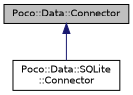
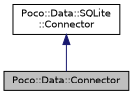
edge "Poco::Data::SQLite ::Connector" -> "Poco::Data::Connector": reversed
